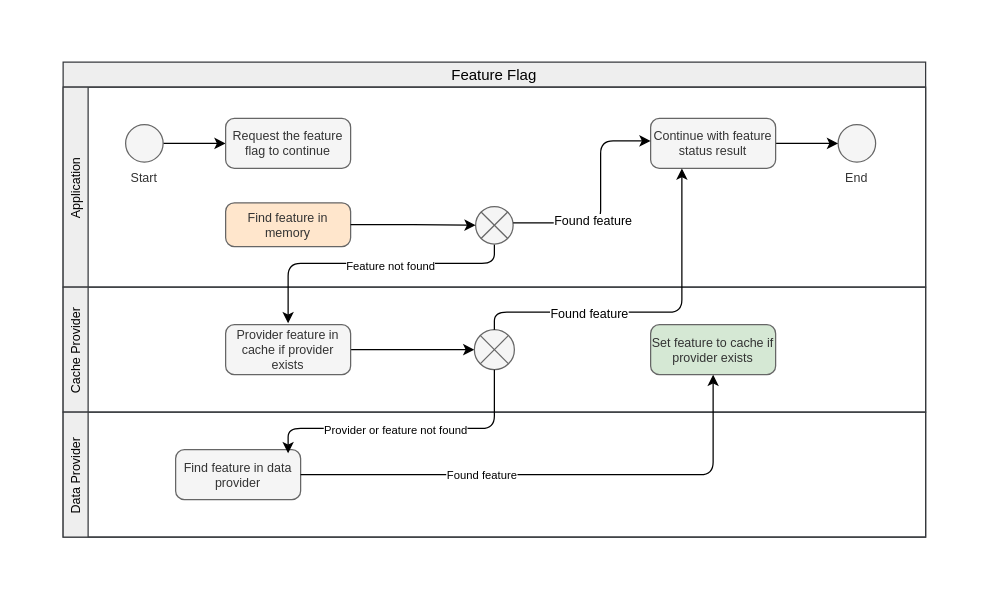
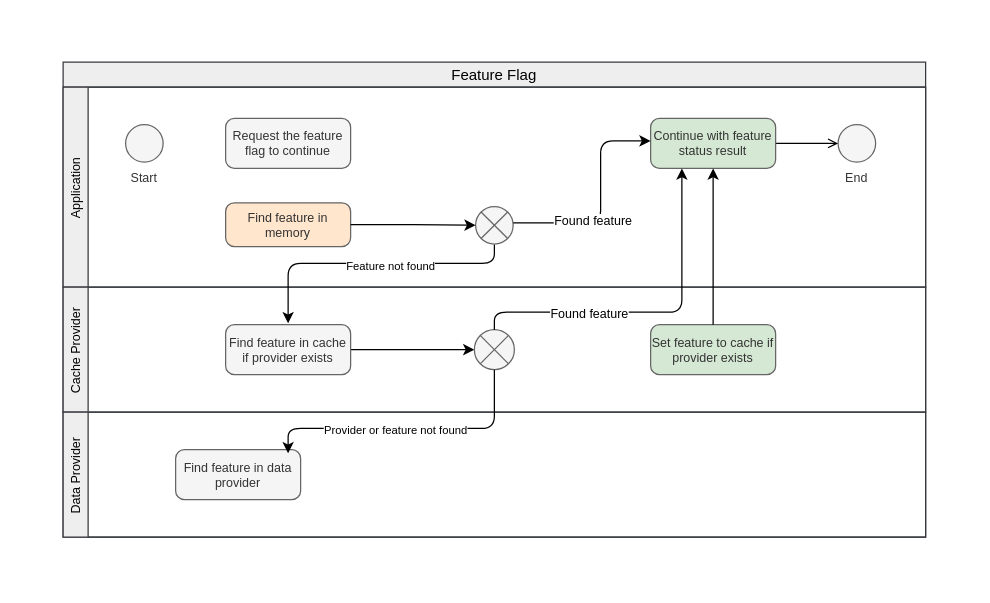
edge "Start" -> "Request the feature flag to continue": removed
node "Continue with feature status result": fillcolor #f5f5f5 -> #d5e8d4
edge "Continue with feature status result" -> "End": arrowhead classic -> open
edge "Set feature to cache if provider exists" -> "Continue with feature status result": added
node "Provider feature in cache if provider exists": label "Provider feature in cache if provider exists" -> "Find feature in cache if provider exists"
edge "Find feature in data provider" -> "Set feature to cache if provider exists": removed, label "Found feature"
